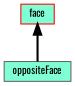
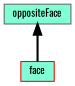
edge "oppositeFace" -> "face": reversed
